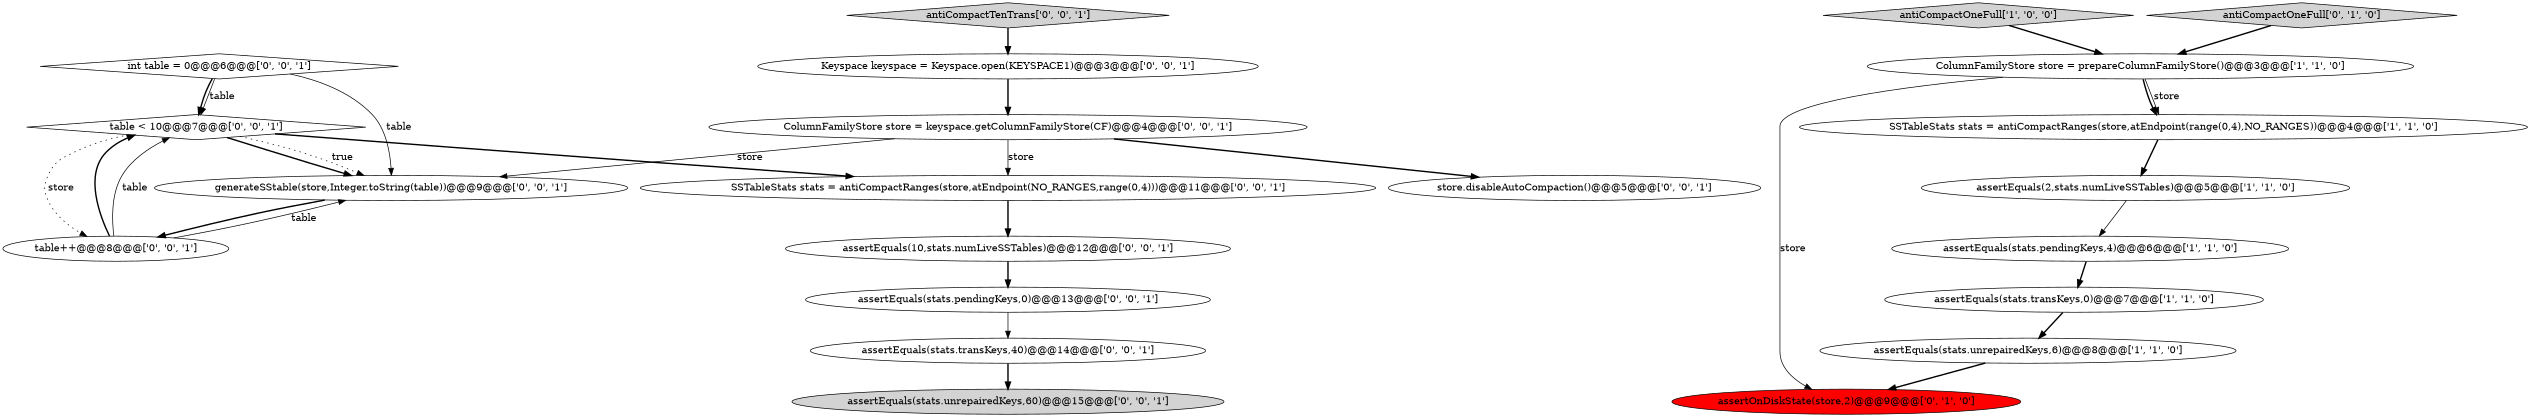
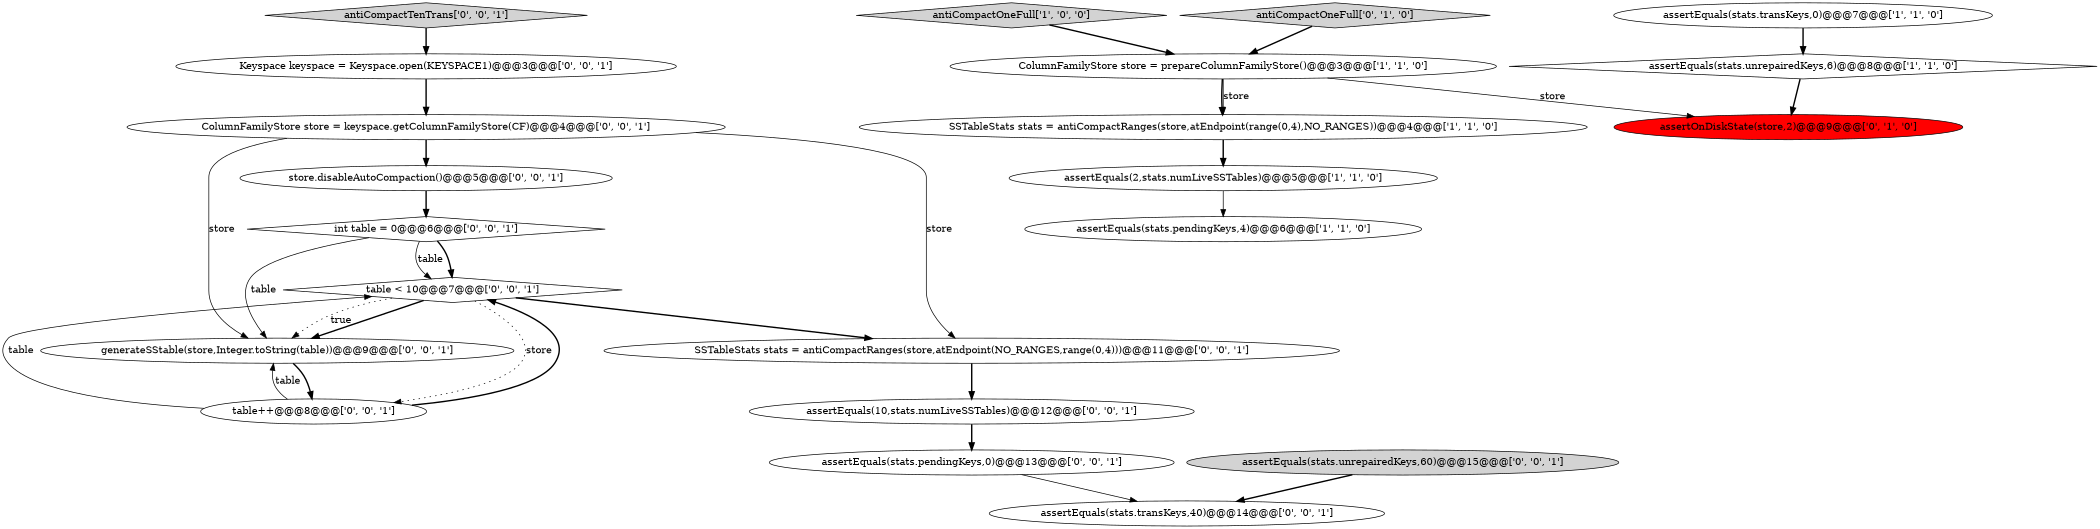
edge "store.disableAutoCompaction()@@@5@@@['0', '0', '1']" -> "int table = 0@@@6@@@['0', '0', '1']": added
edge "assertEquals(stats.pendingKeys,4)@@@6@@@['1', '1', '0']" -> "assertEquals(stats.transKeys,0)@@@7@@@['1', '1', '0']": removed
node "assertEquals(stats.unrepairedKeys,6)@@@8@@@['1', '1', '0']": shape ellipse -> diamond
edge "assertEquals(stats.transKeys,40)@@@14@@@['0', '0', '1']" -> "assertEquals(stats.unrepairedKeys,60)@@@15@@@['0', '0', '1']": reversed
